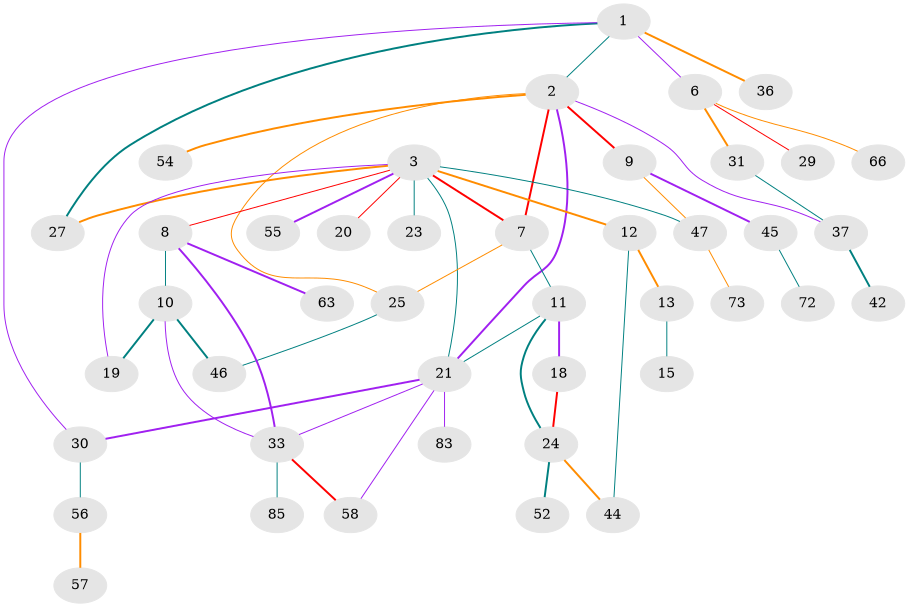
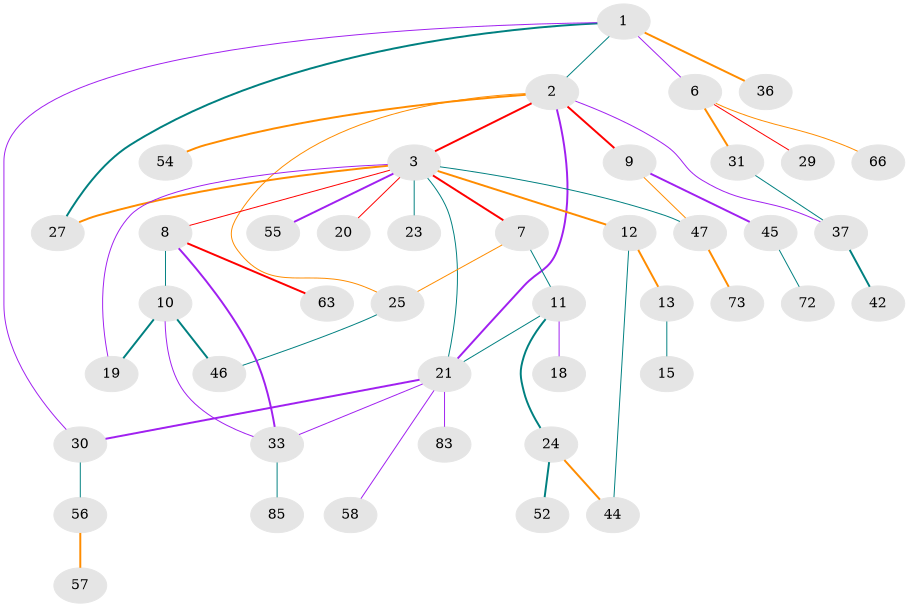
edge "2" -- "7": now "2" -- "3"
edge "8" -- "63": color purple -> red
edge "47" -- "73": style solid -> bold
edge "11" -- "18": style bold -> solid
edge "18" -- "24": removed
edge "33" -- "58": removed
